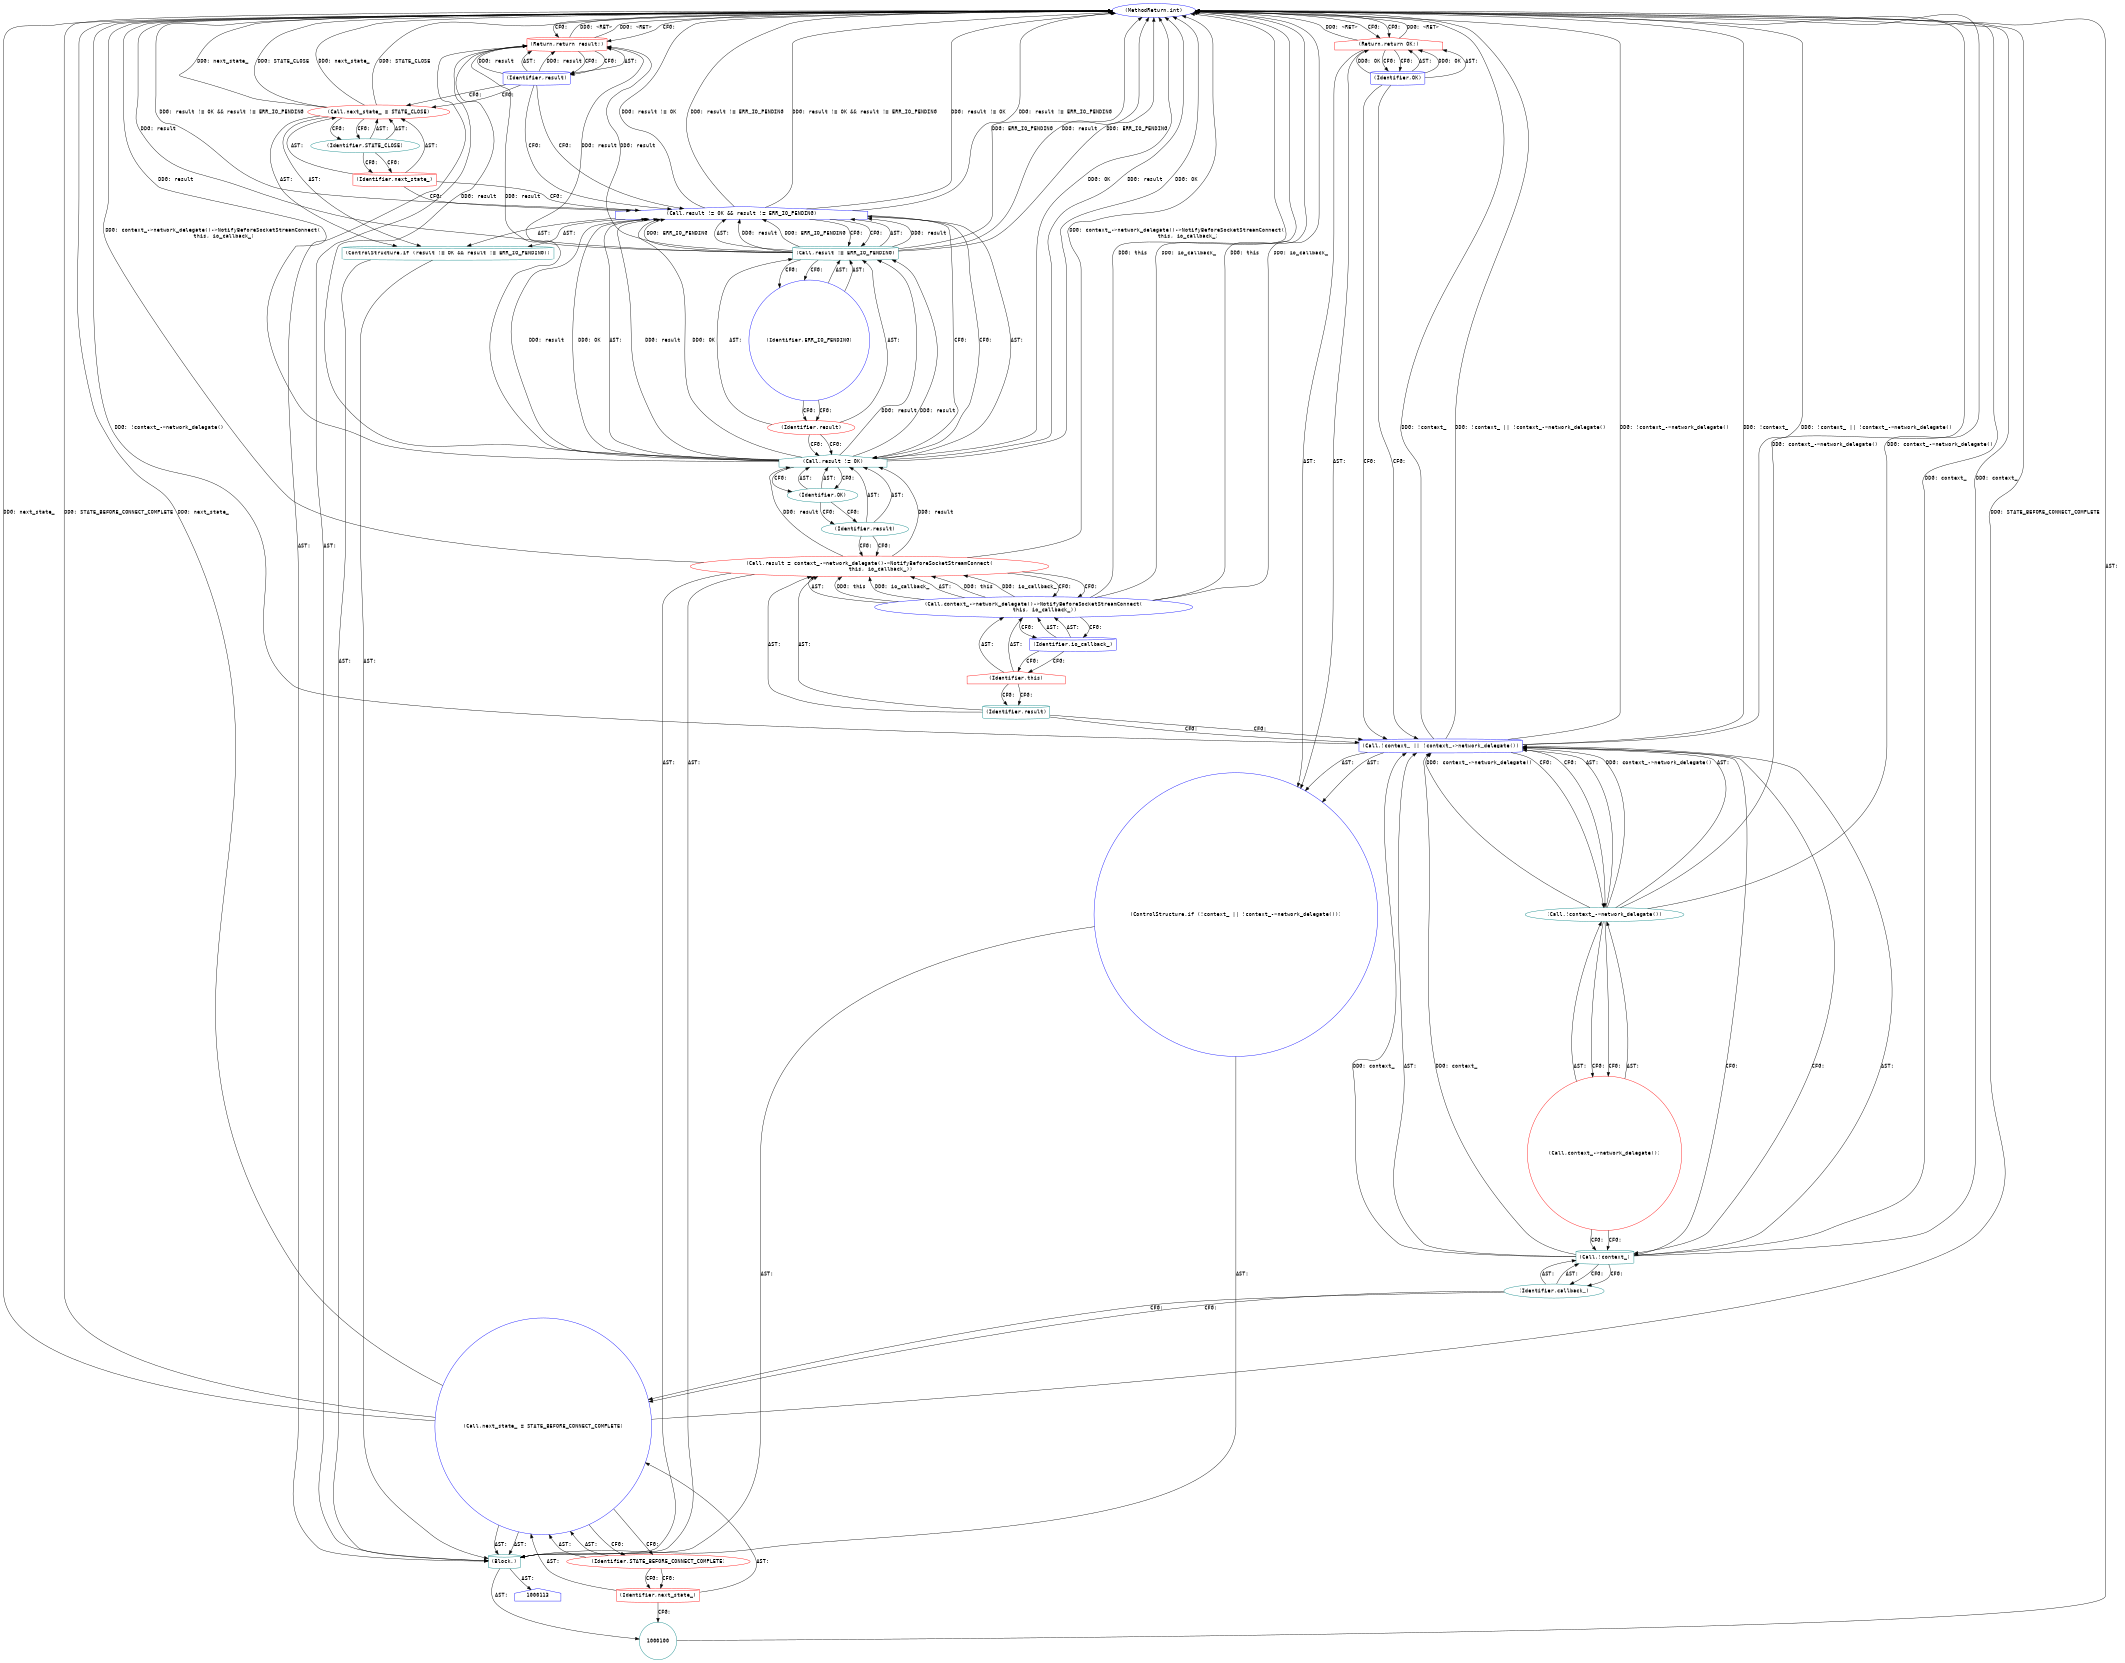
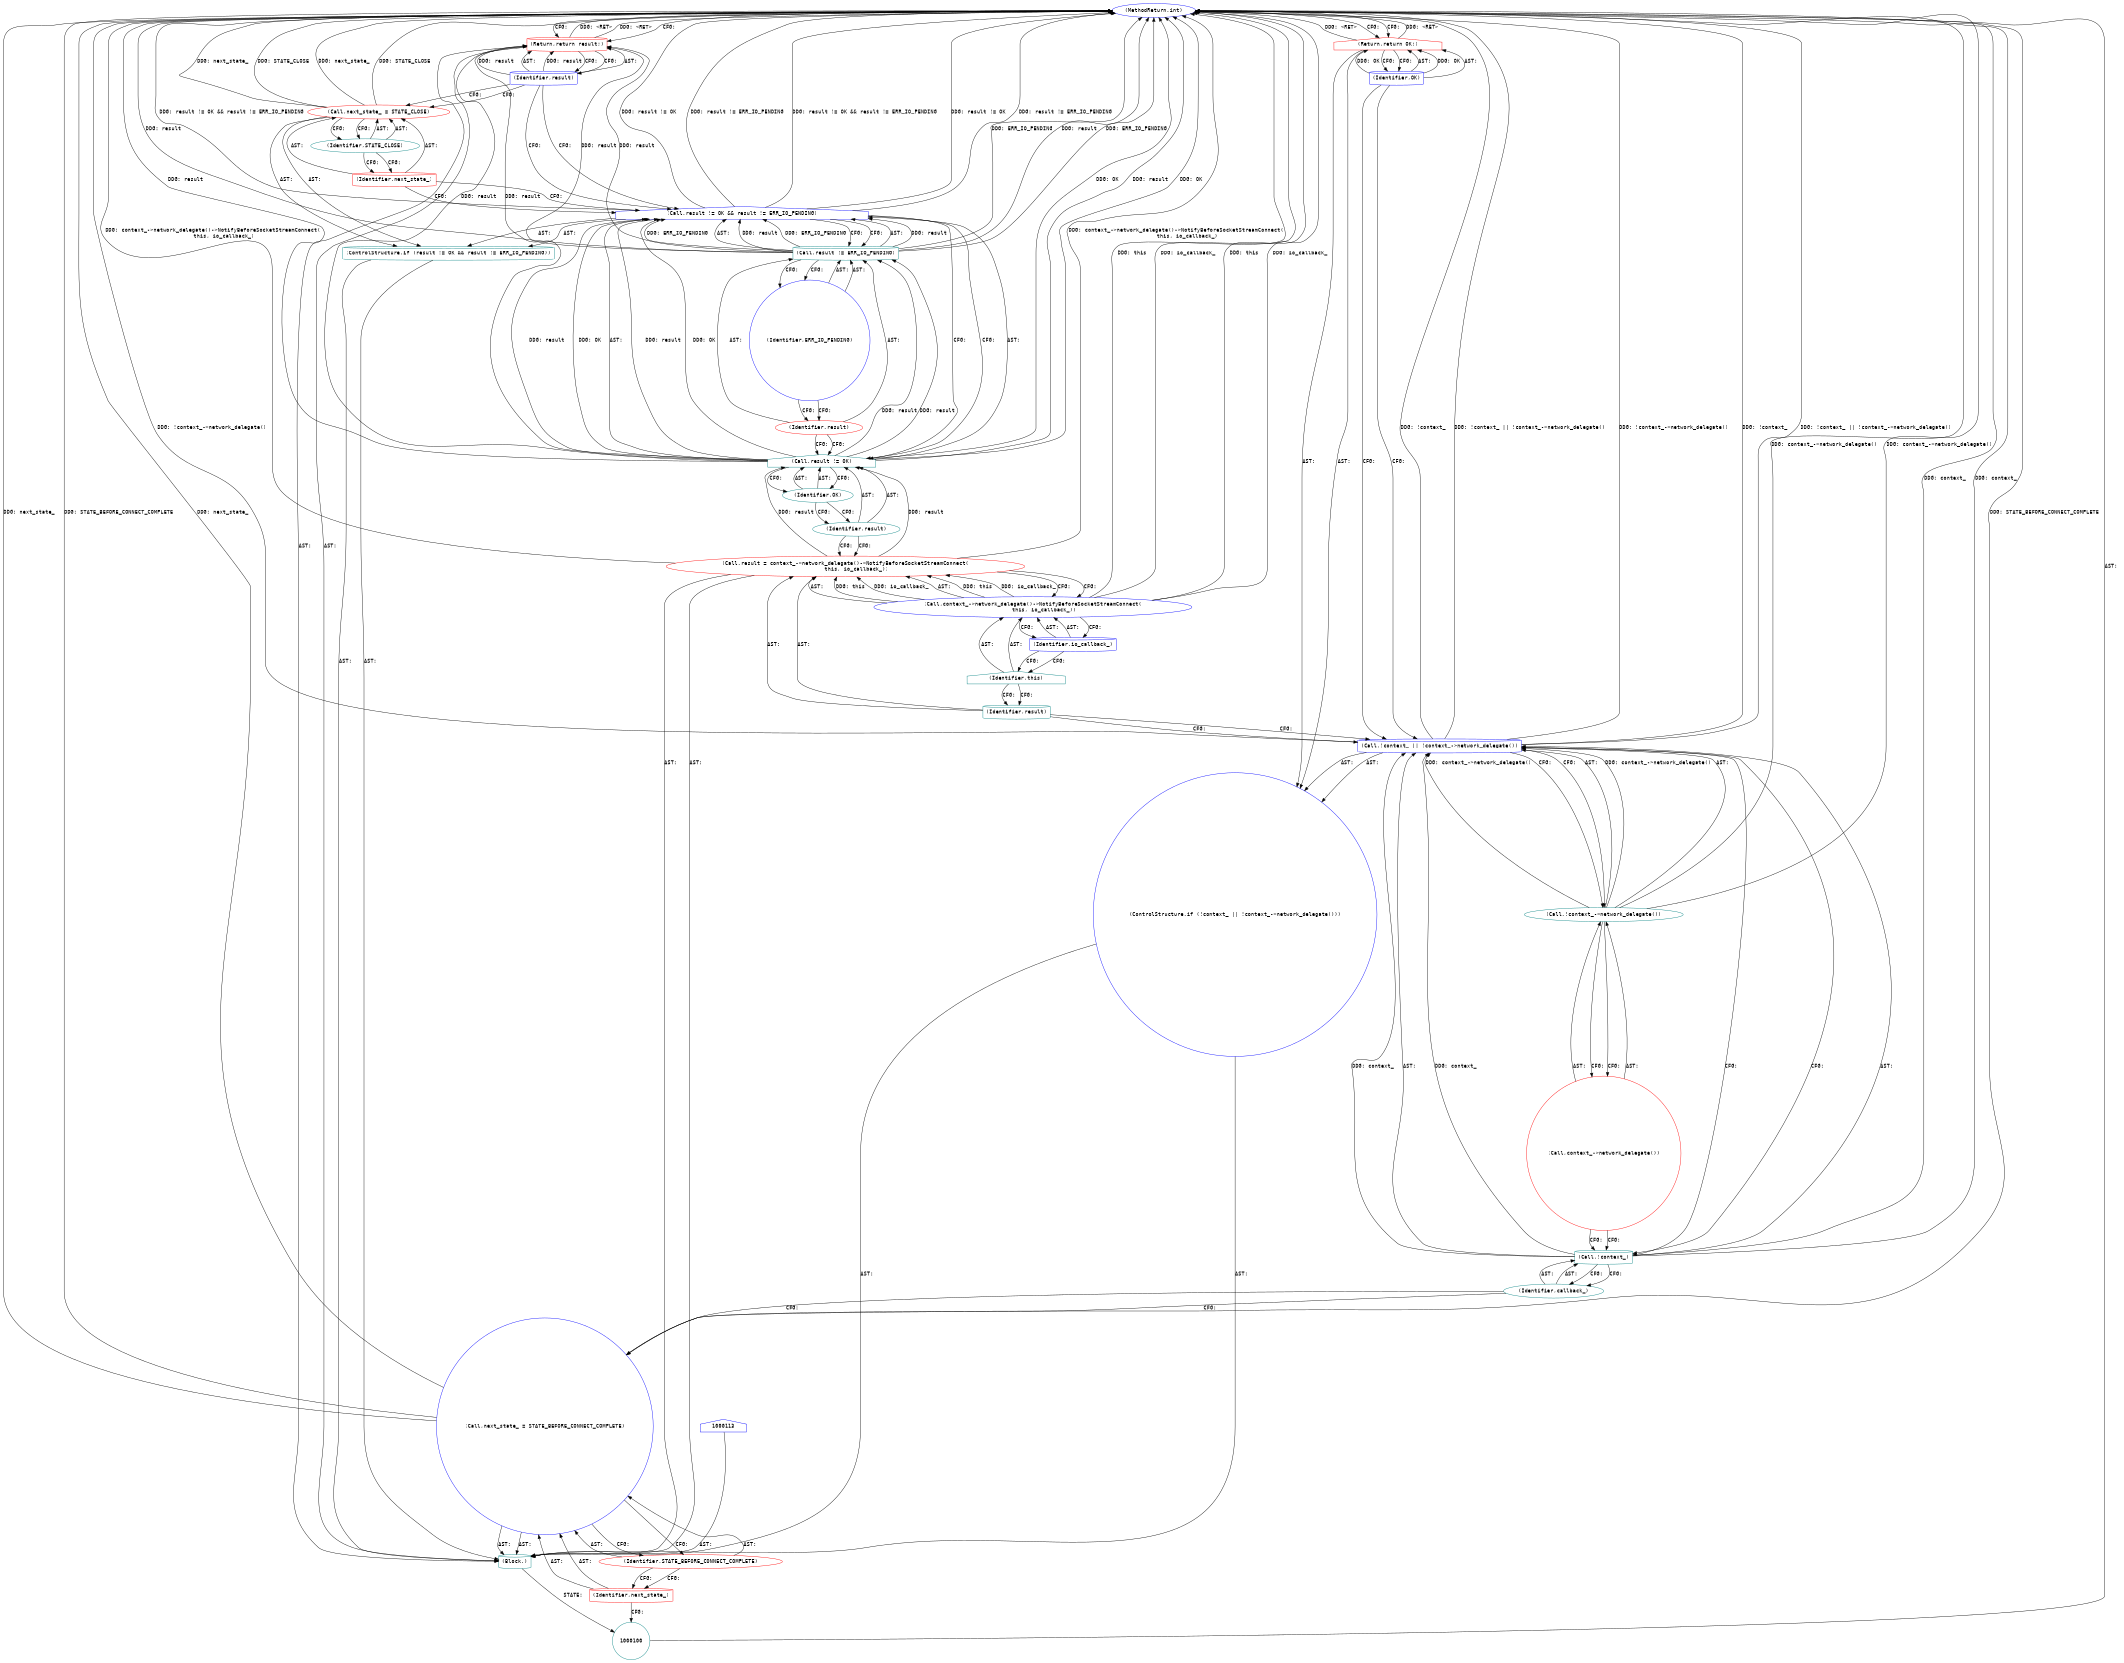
node "(Identifier,this)": color red -> teal
edge "(Block,)" -> "1000113": reversed
edge "(Block,)" -> "1000100": label "AST: " -> "STATE: "
